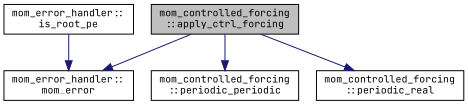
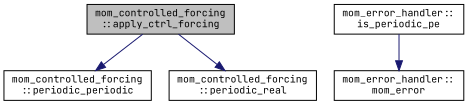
node "mom_error_handler:: is_root_pe": label "mom_error_handler:: is_root_pe" -> "mom_error_handler:: is_periodic_pe"
edge "mom_controlled_forcing ::apply_ctrl_forcing" -> "mom_error_handler:: mom_error": removed
